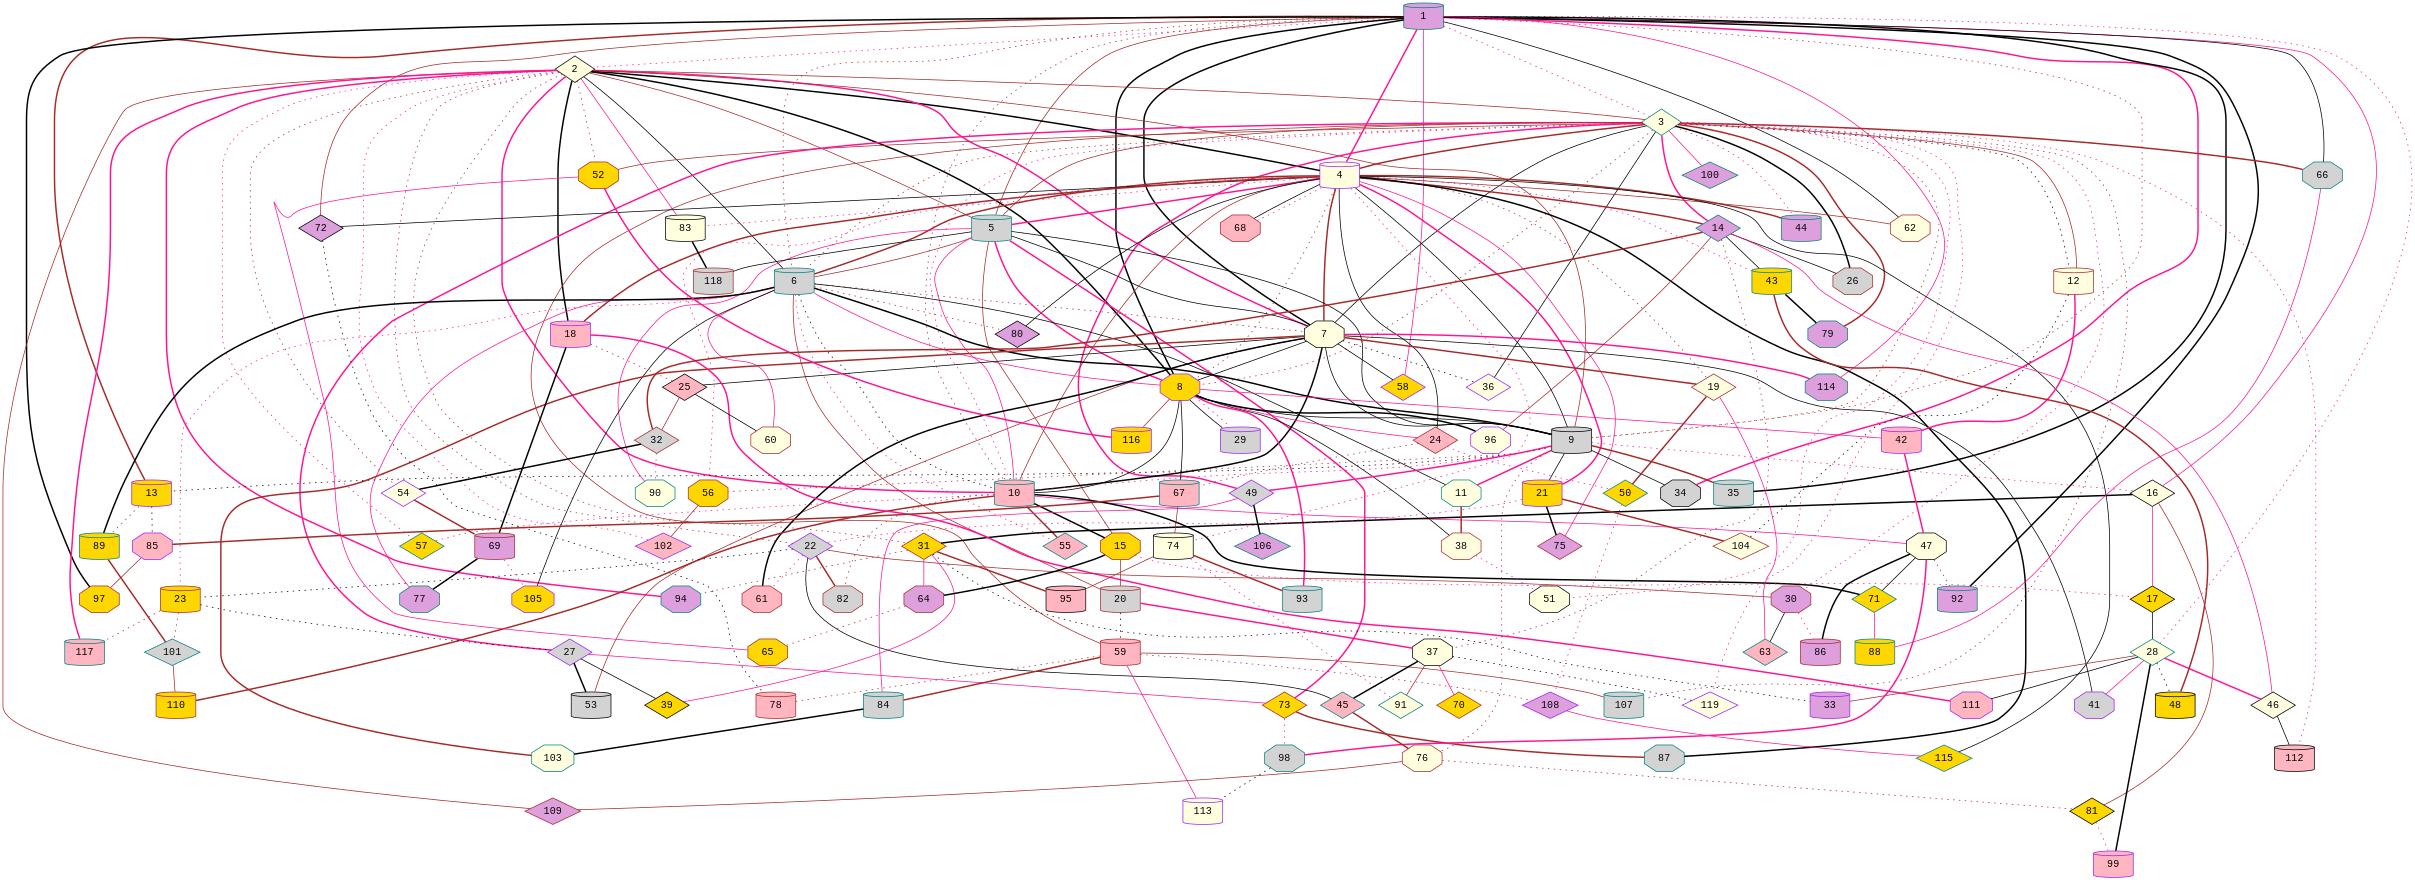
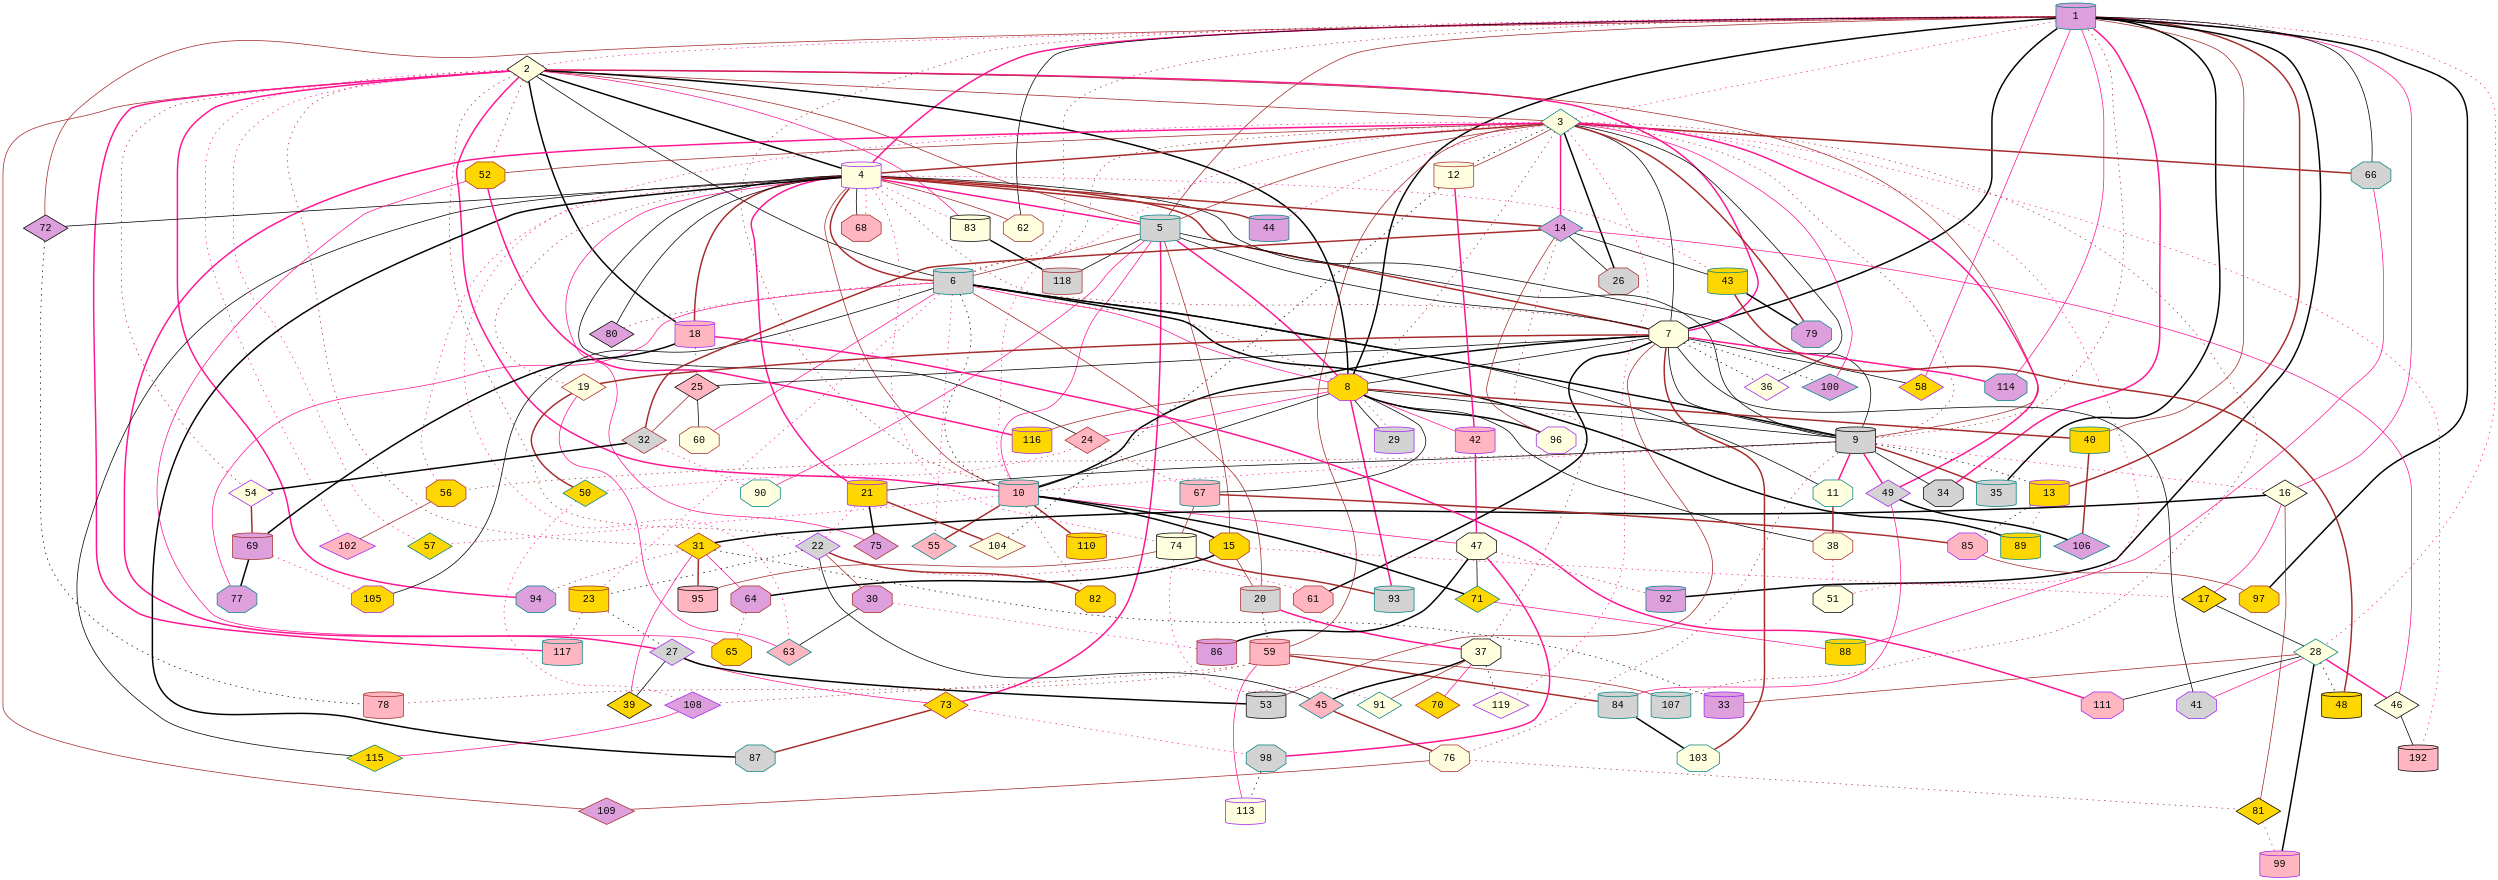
edge "3" -- "30": now "3" -- "63"
edge "7" -- "100": added
node "40": added
node "82": fillcolor lightgrey -> gold
node "101": removed
node "112": label "112" -> "192"
